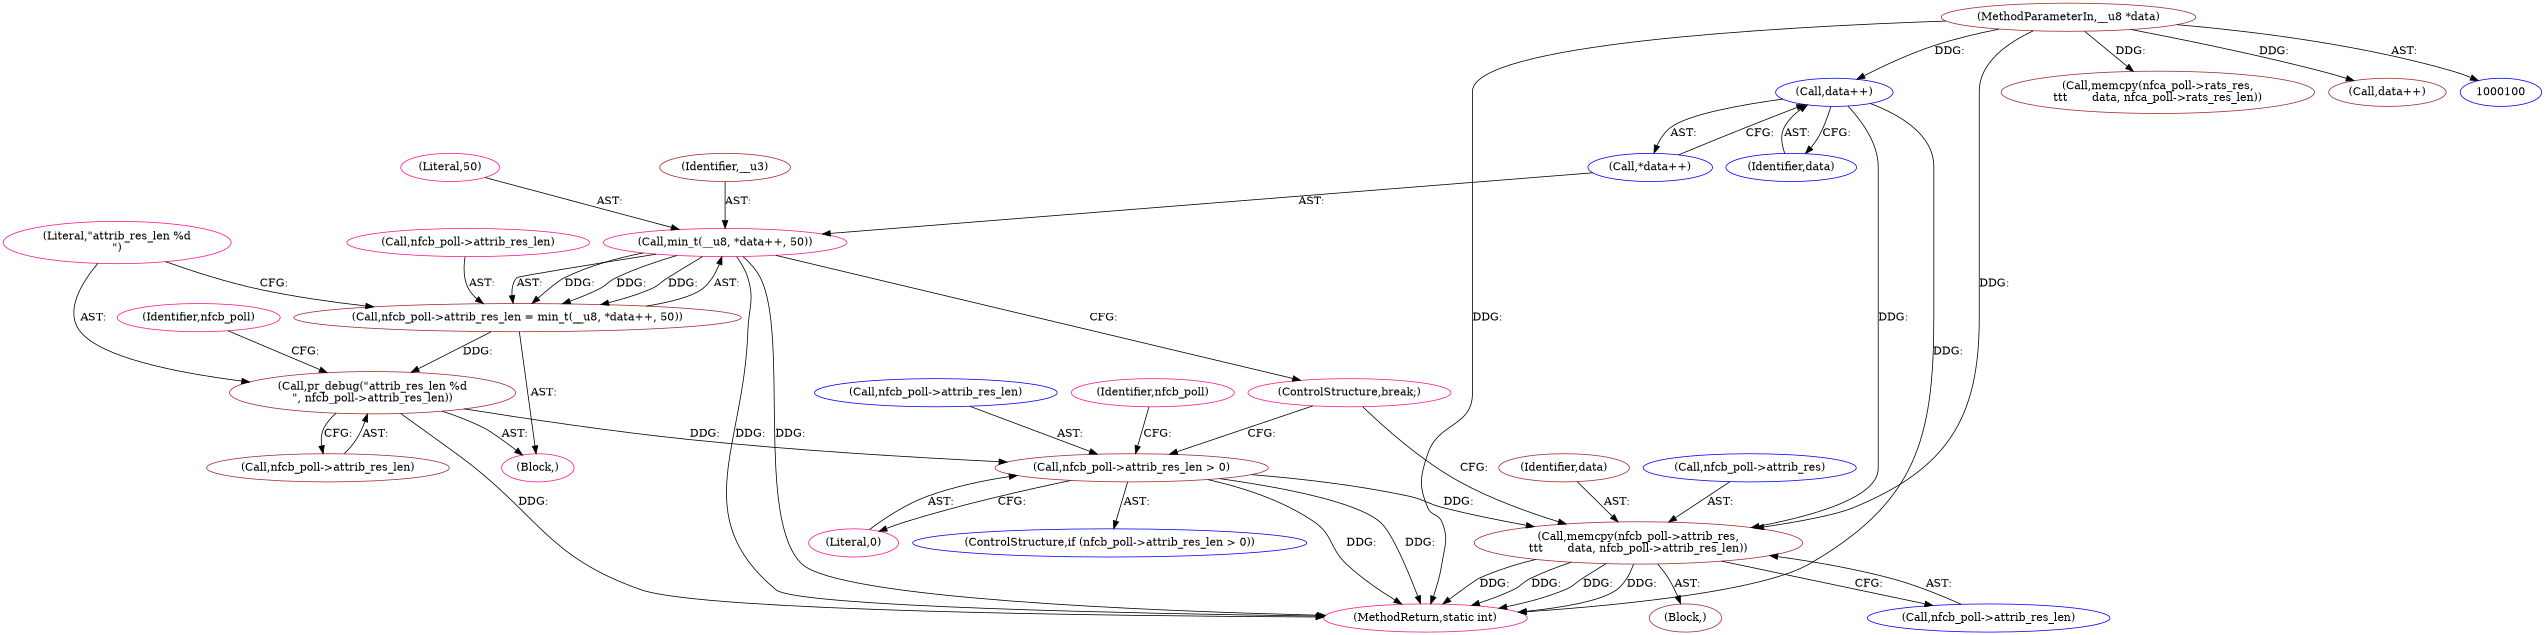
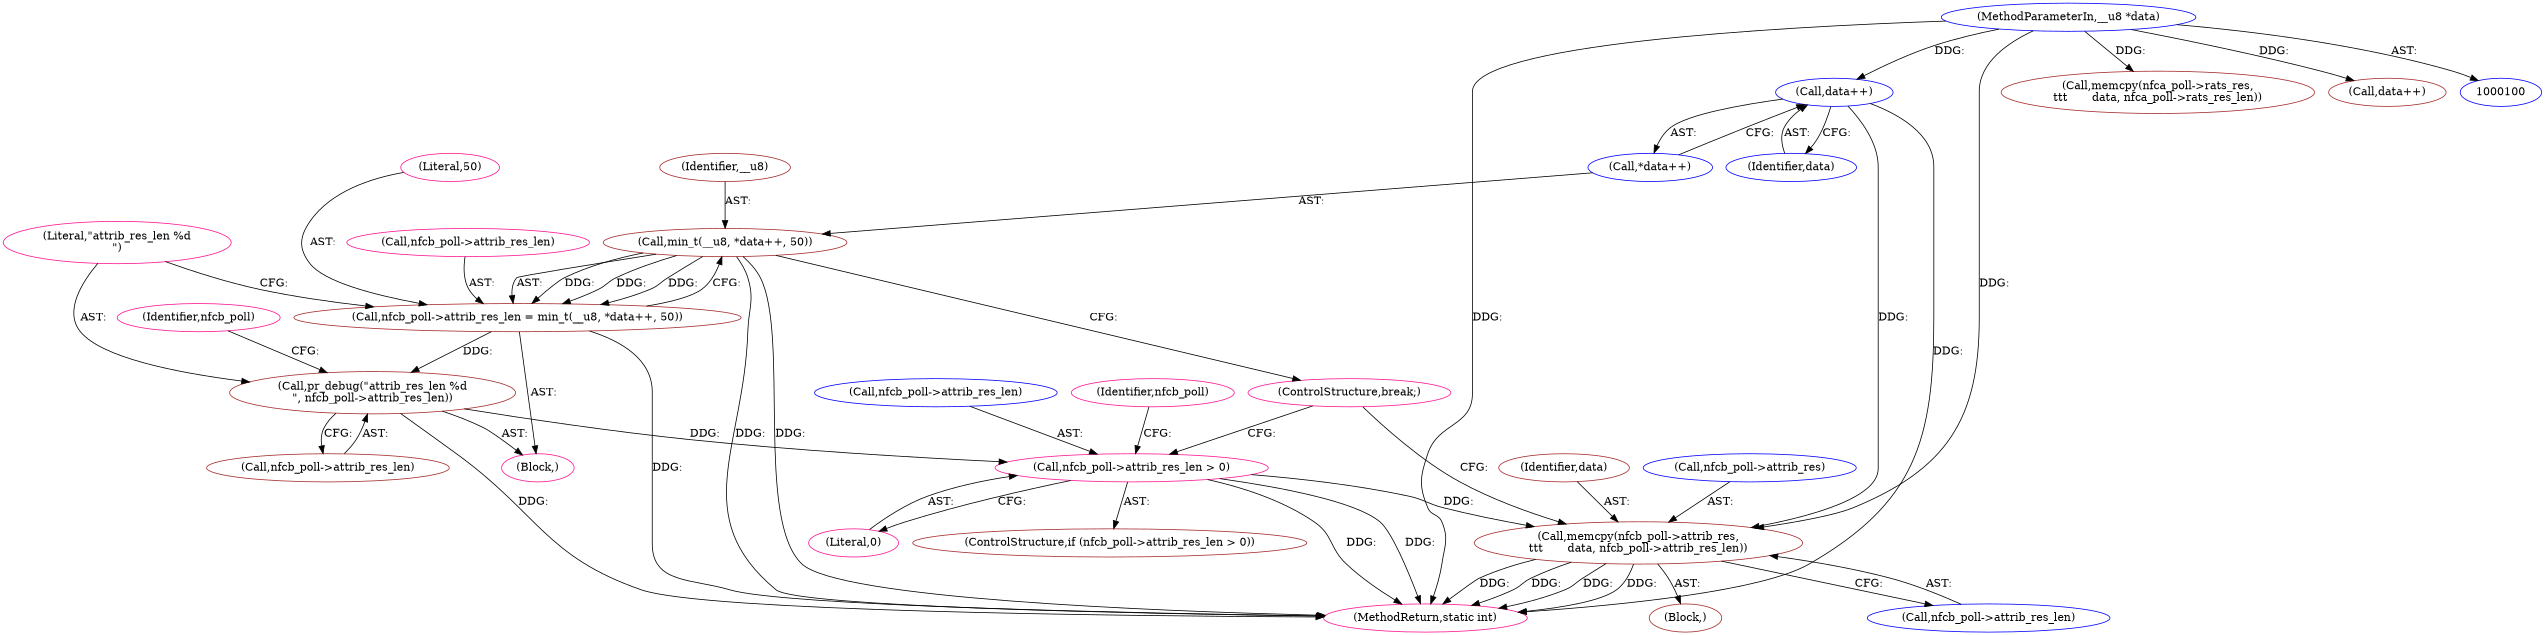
node "(MethodParameterIn,__u8 *data)": color brown -> blue
node "(Identifier,__u3)": label "(Identifier,__u3)" -> "(Identifier,__u8)"
edge "(Literal,50)" -> "(Call,min_t(__u8, *data++, 50))": now "(Literal,50)" -> "(Call,nfcb_poll->attrib_res_len = min_t(__u8, *data++, 50))"
node "(Call,min_t(__u8, *data++, 50))": color deeppink -> brown
edge "(Call,nfcb_poll->attrib_res_len = min_t(__u8, *data++, 50))" -> "(Call,min_t(__u8, *data++, 50))": label "AST: " -> "CFG: "
node "(Call,nfcb_poll->attrib_res_len > 0)": color brown -> deeppink
node "(ControlStructure,if (nfcb_poll->attrib_res_len > 0))": color blue -> brown
edge "(Call,nfcb_poll->attrib_res_len = min_t(__u8, *data++, 50))" -> "(MethodReturn,static int)": added, label "DDG:"
